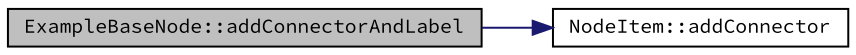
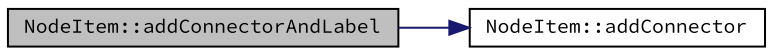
node "ExampleBaseNode::addConnectorAndLabel": label "ExampleBaseNode::addConnectorAndLabel" -> "NodeItem::addConnectorAndLabel"
